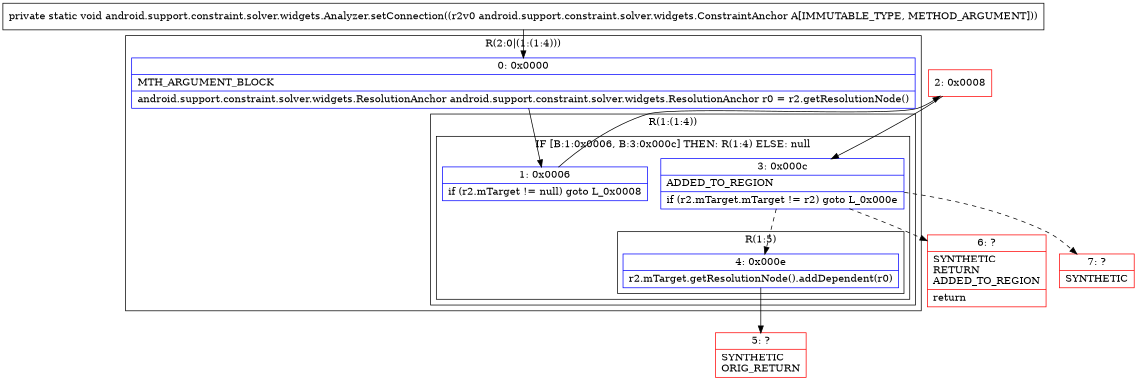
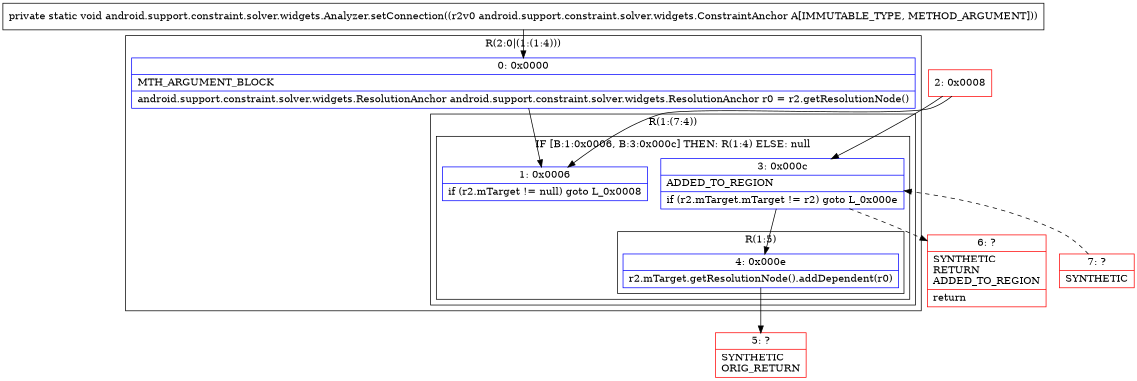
edge "1: 0x0006" -> "2: 0x0008": reversed
cluster "R(1:(1:4))": label "R(1:(1:4))" -> "R(1:(7:4))"
edge "3: 0x000c" -> "7: ?": reversed
edge "3: 0x000c" -> "4: 0x000e": style dashed -> solid
